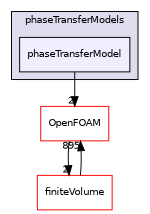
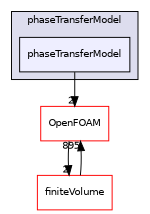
cluster "phaseTransferModels": label "phaseTransferModels" -> "phaseTransferModel"
